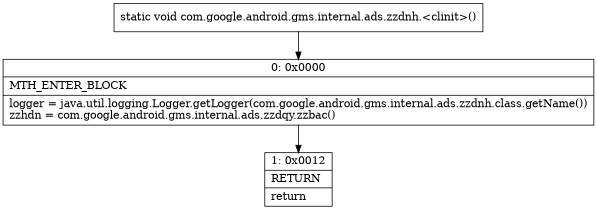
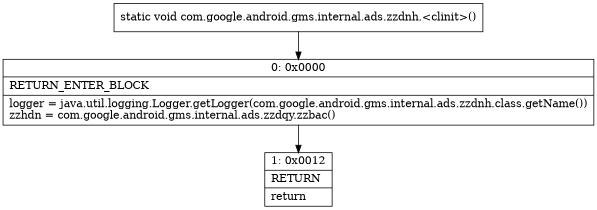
node "0: 0x0000": text "MTH_ENTER_BLOCK" -> "RETURN_ENTER_BLOCK"
